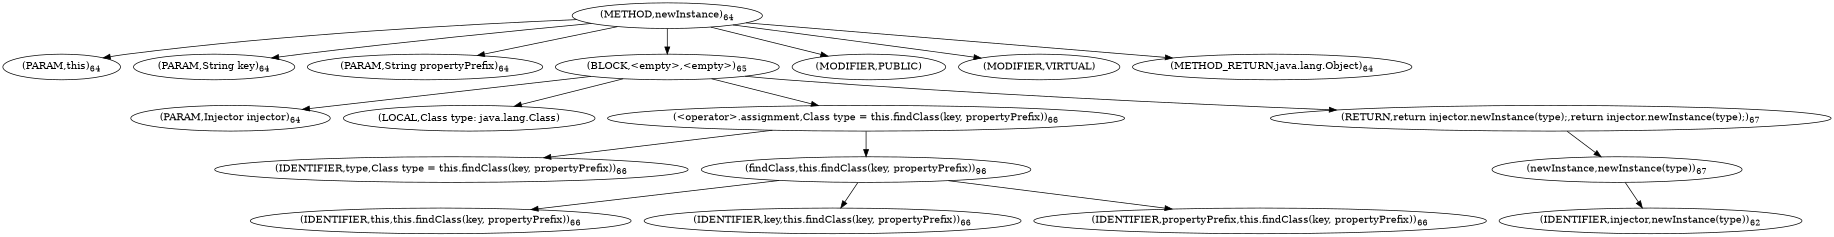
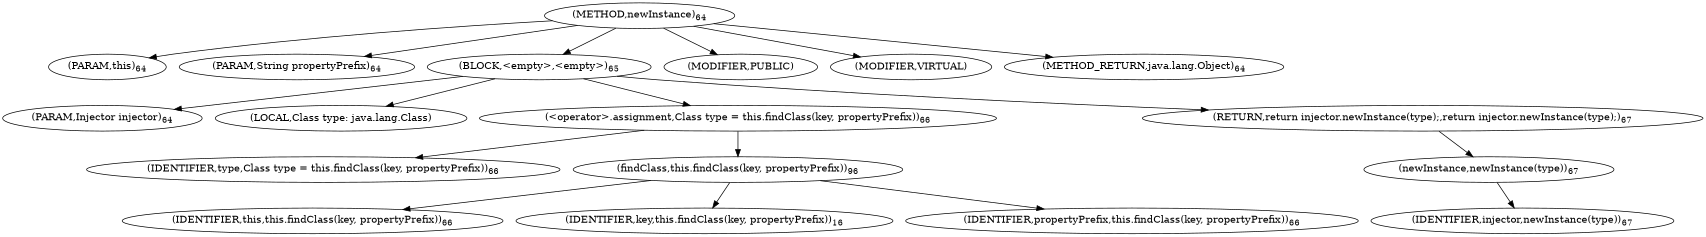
node "(PARAM,String key)": removed
node "(IDENTIFIER,key,this.findClass(key, propertyPrefix))": text "66" -> "16"
node "(IDENTIFIER,injector,newInstance(type))": text "62" -> "67"
